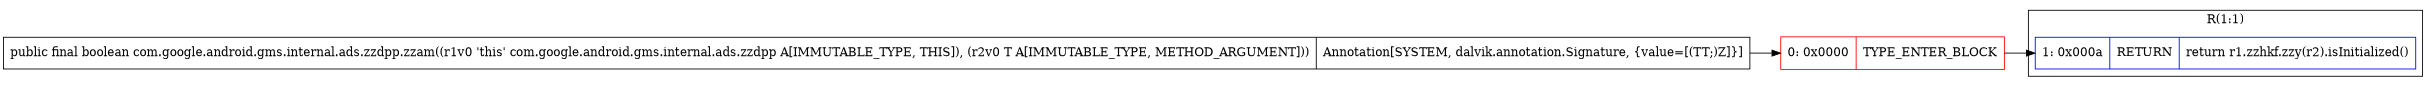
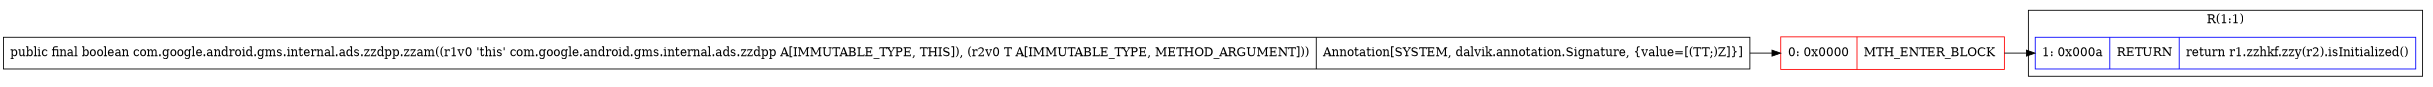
node "0: 0x0000": text "TYPE_ENTER_BLOCK" -> "MTH_ENTER_BLOCK"
